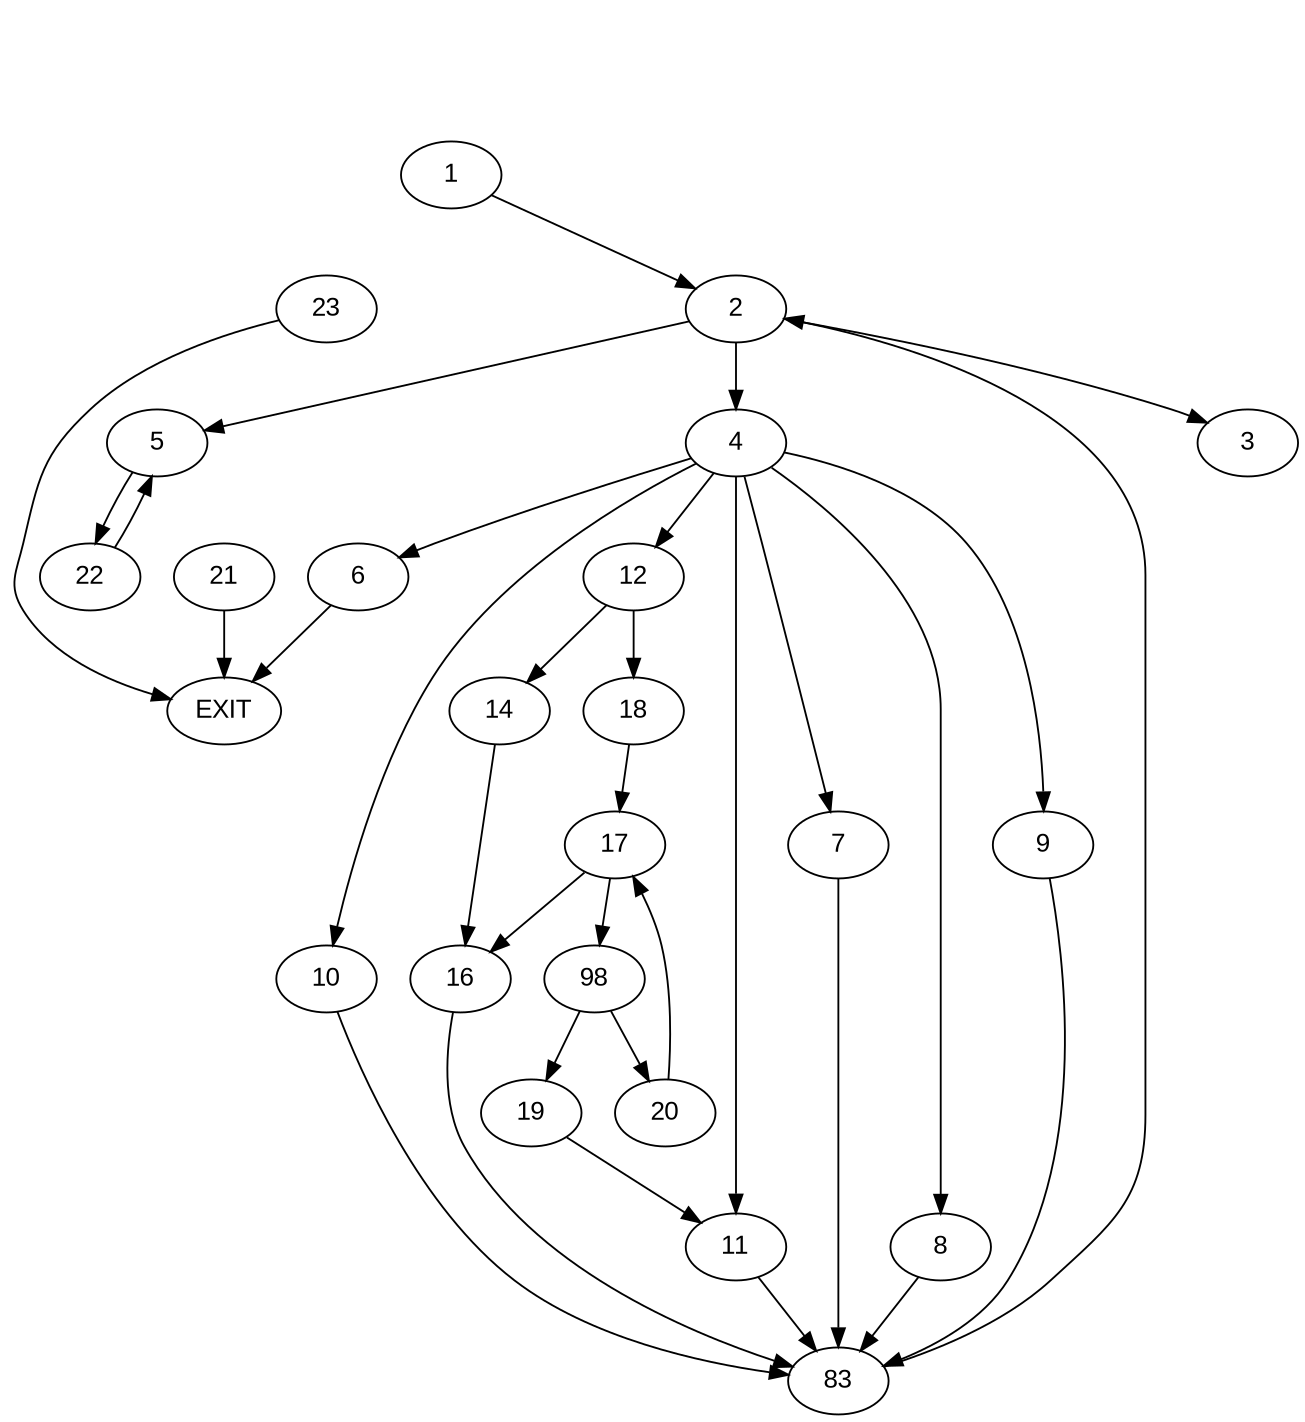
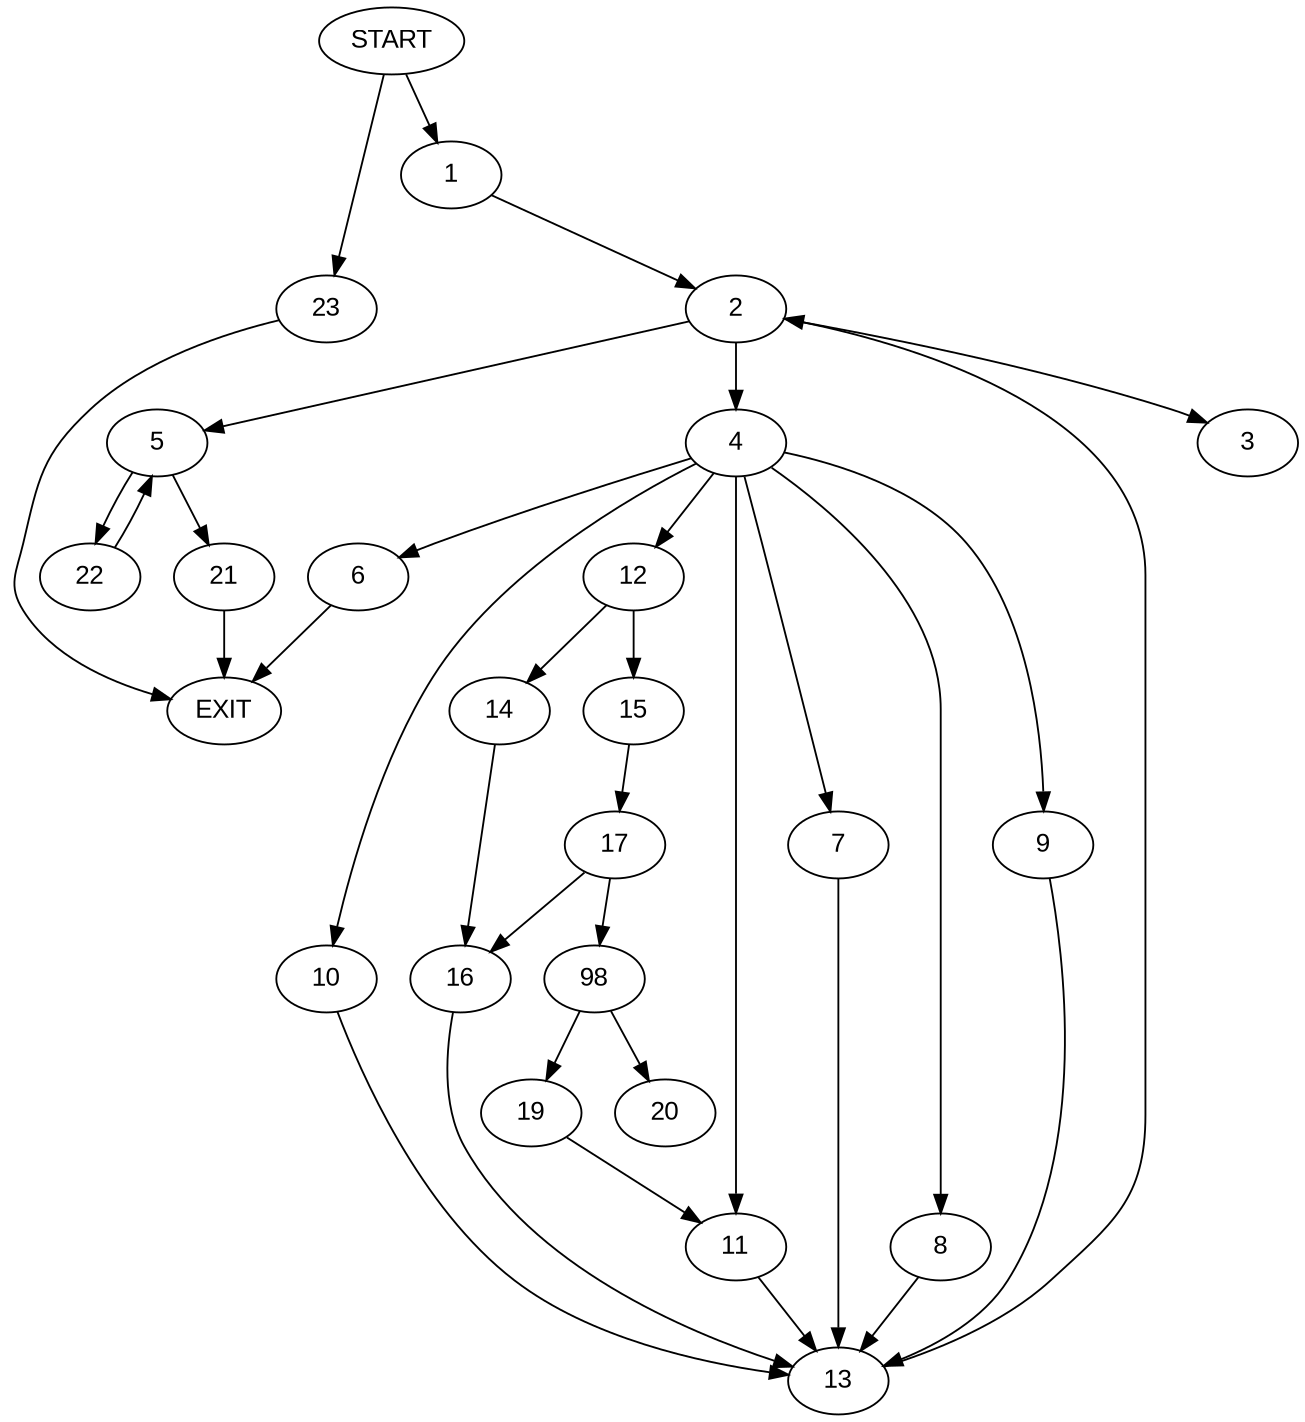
node "START": added
edge "5" -> "21": added
node "18": label "18" -> "15"
edge "20" -> "17": removed
node "83": label "83" -> "13"
